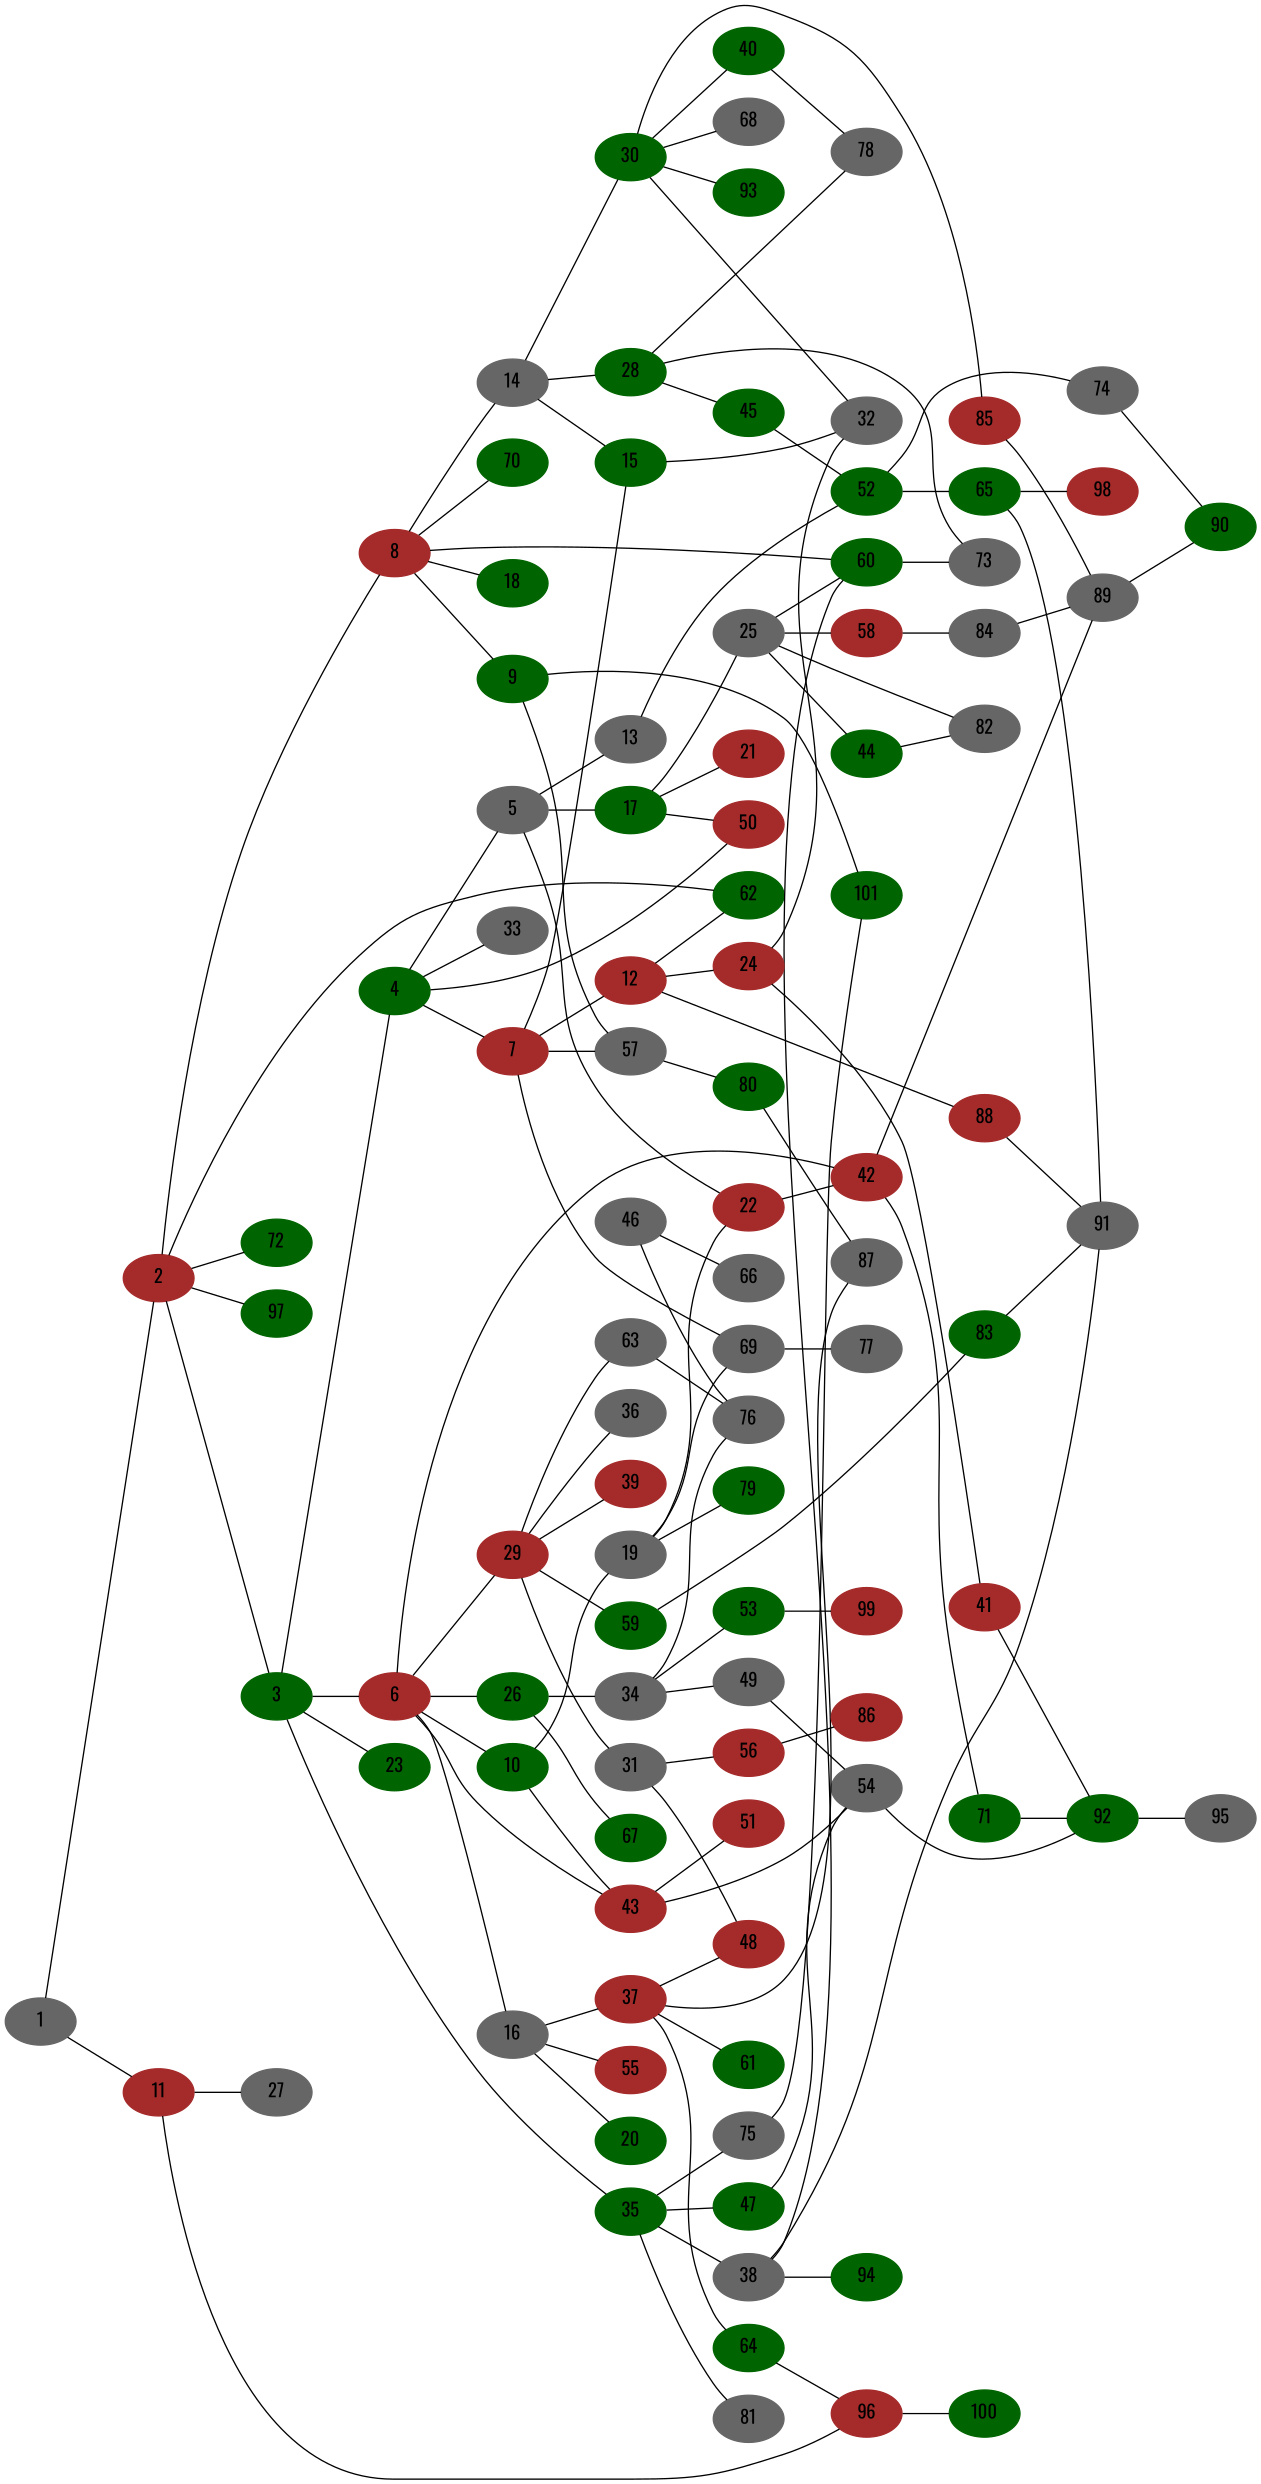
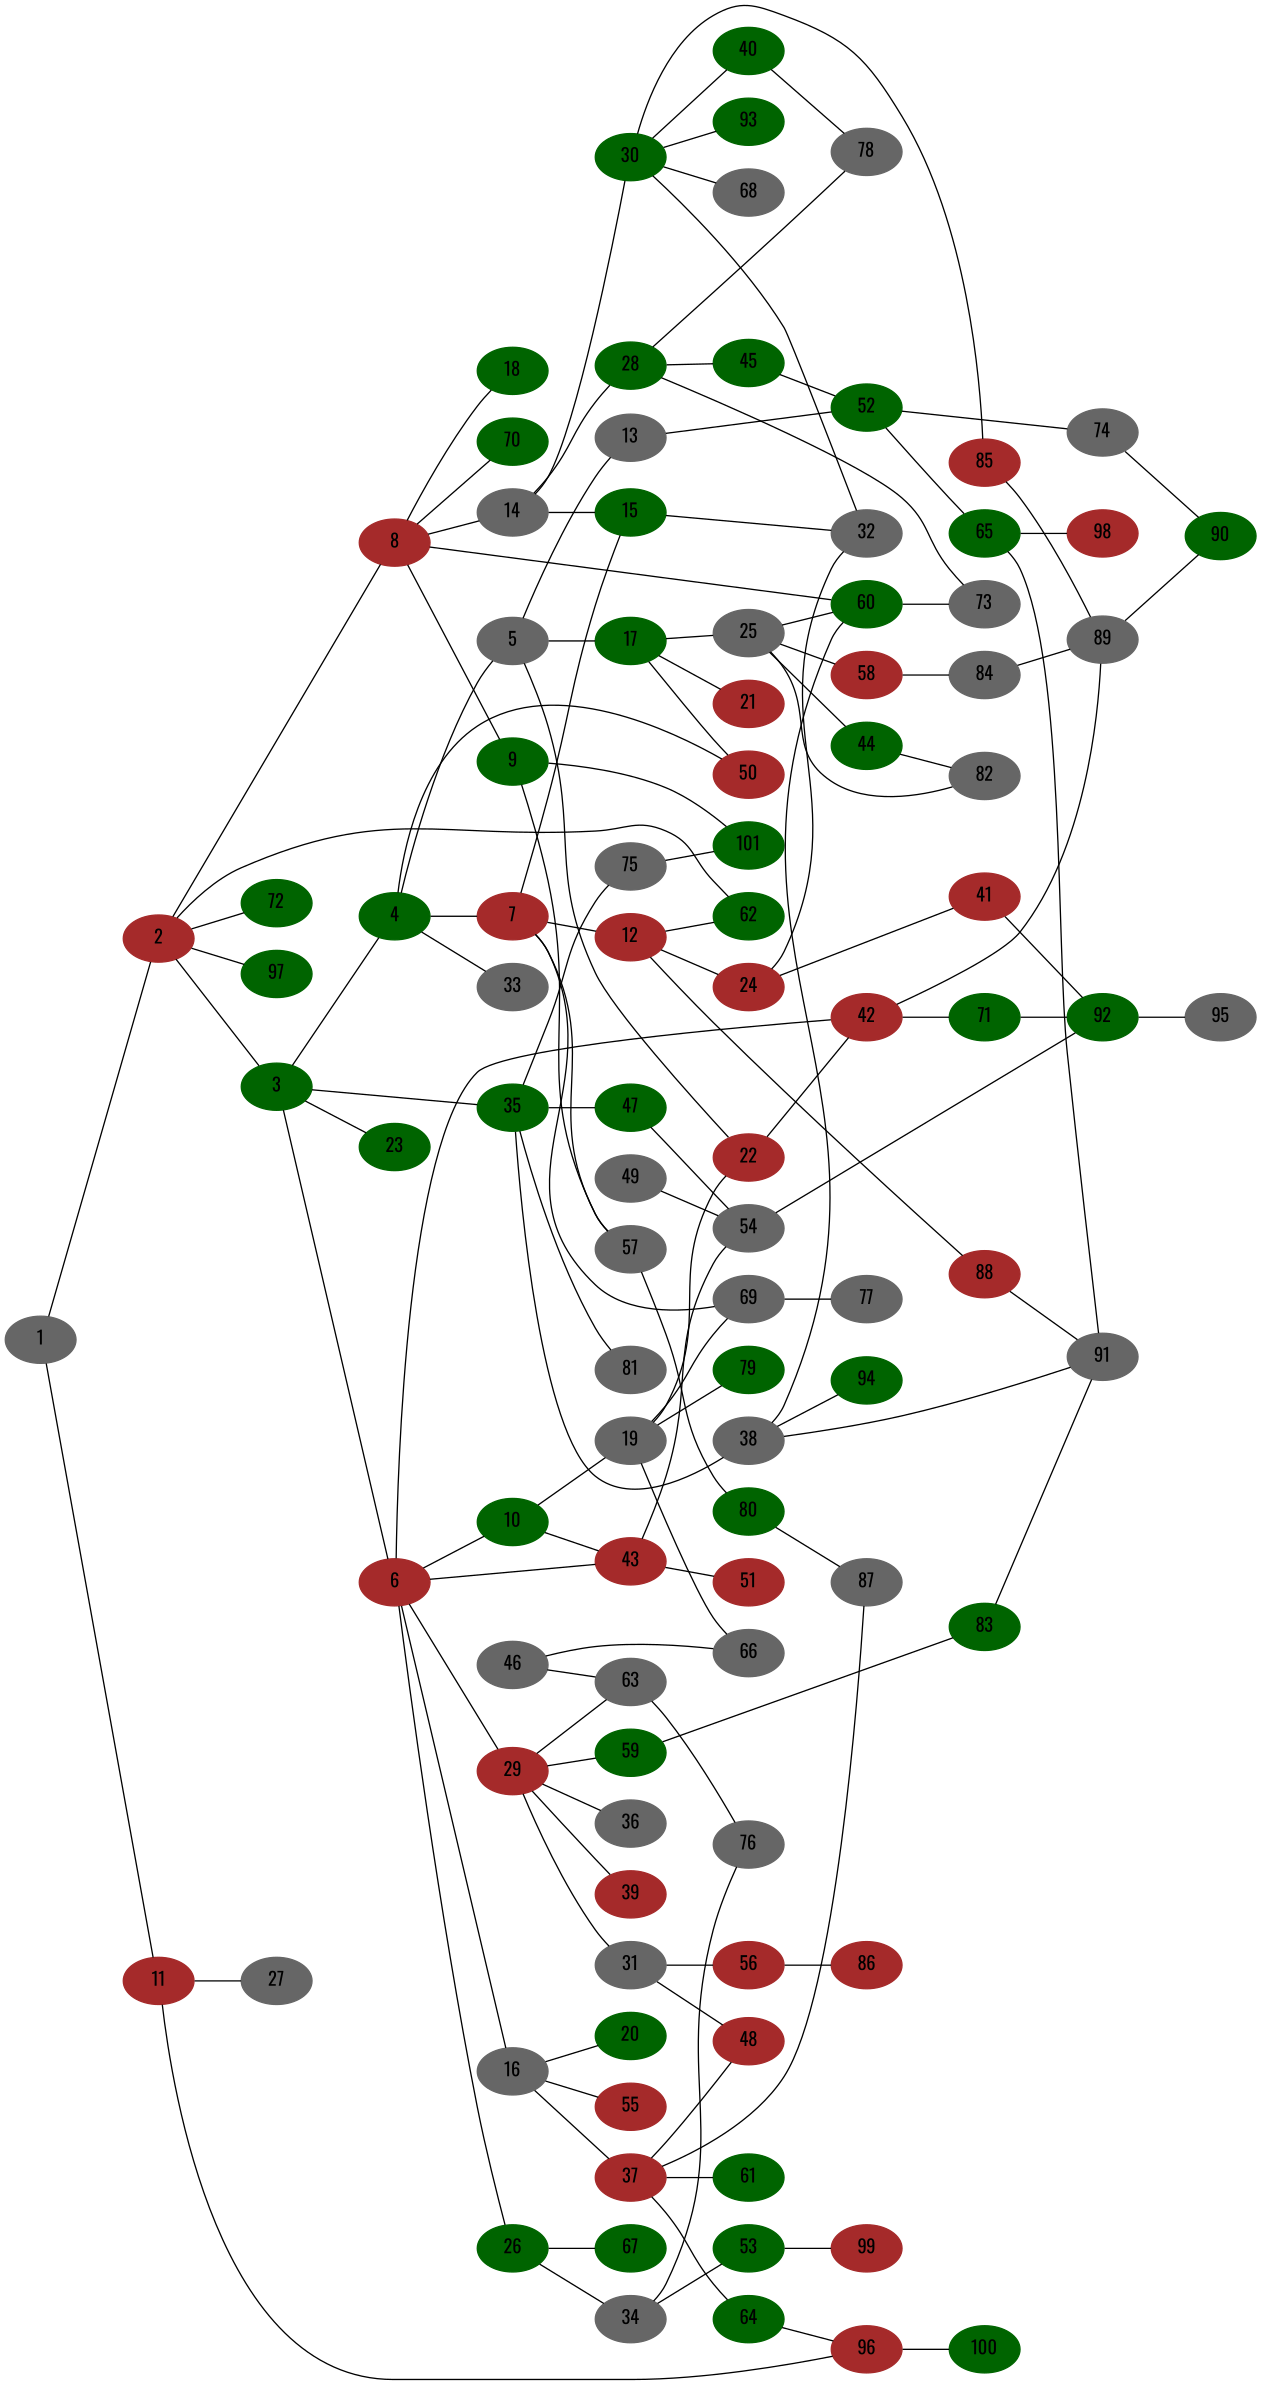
edge "46" -- "76": now "46" -- "63"
edge "19" -- "66": added
edge "49" -- "34": removed
